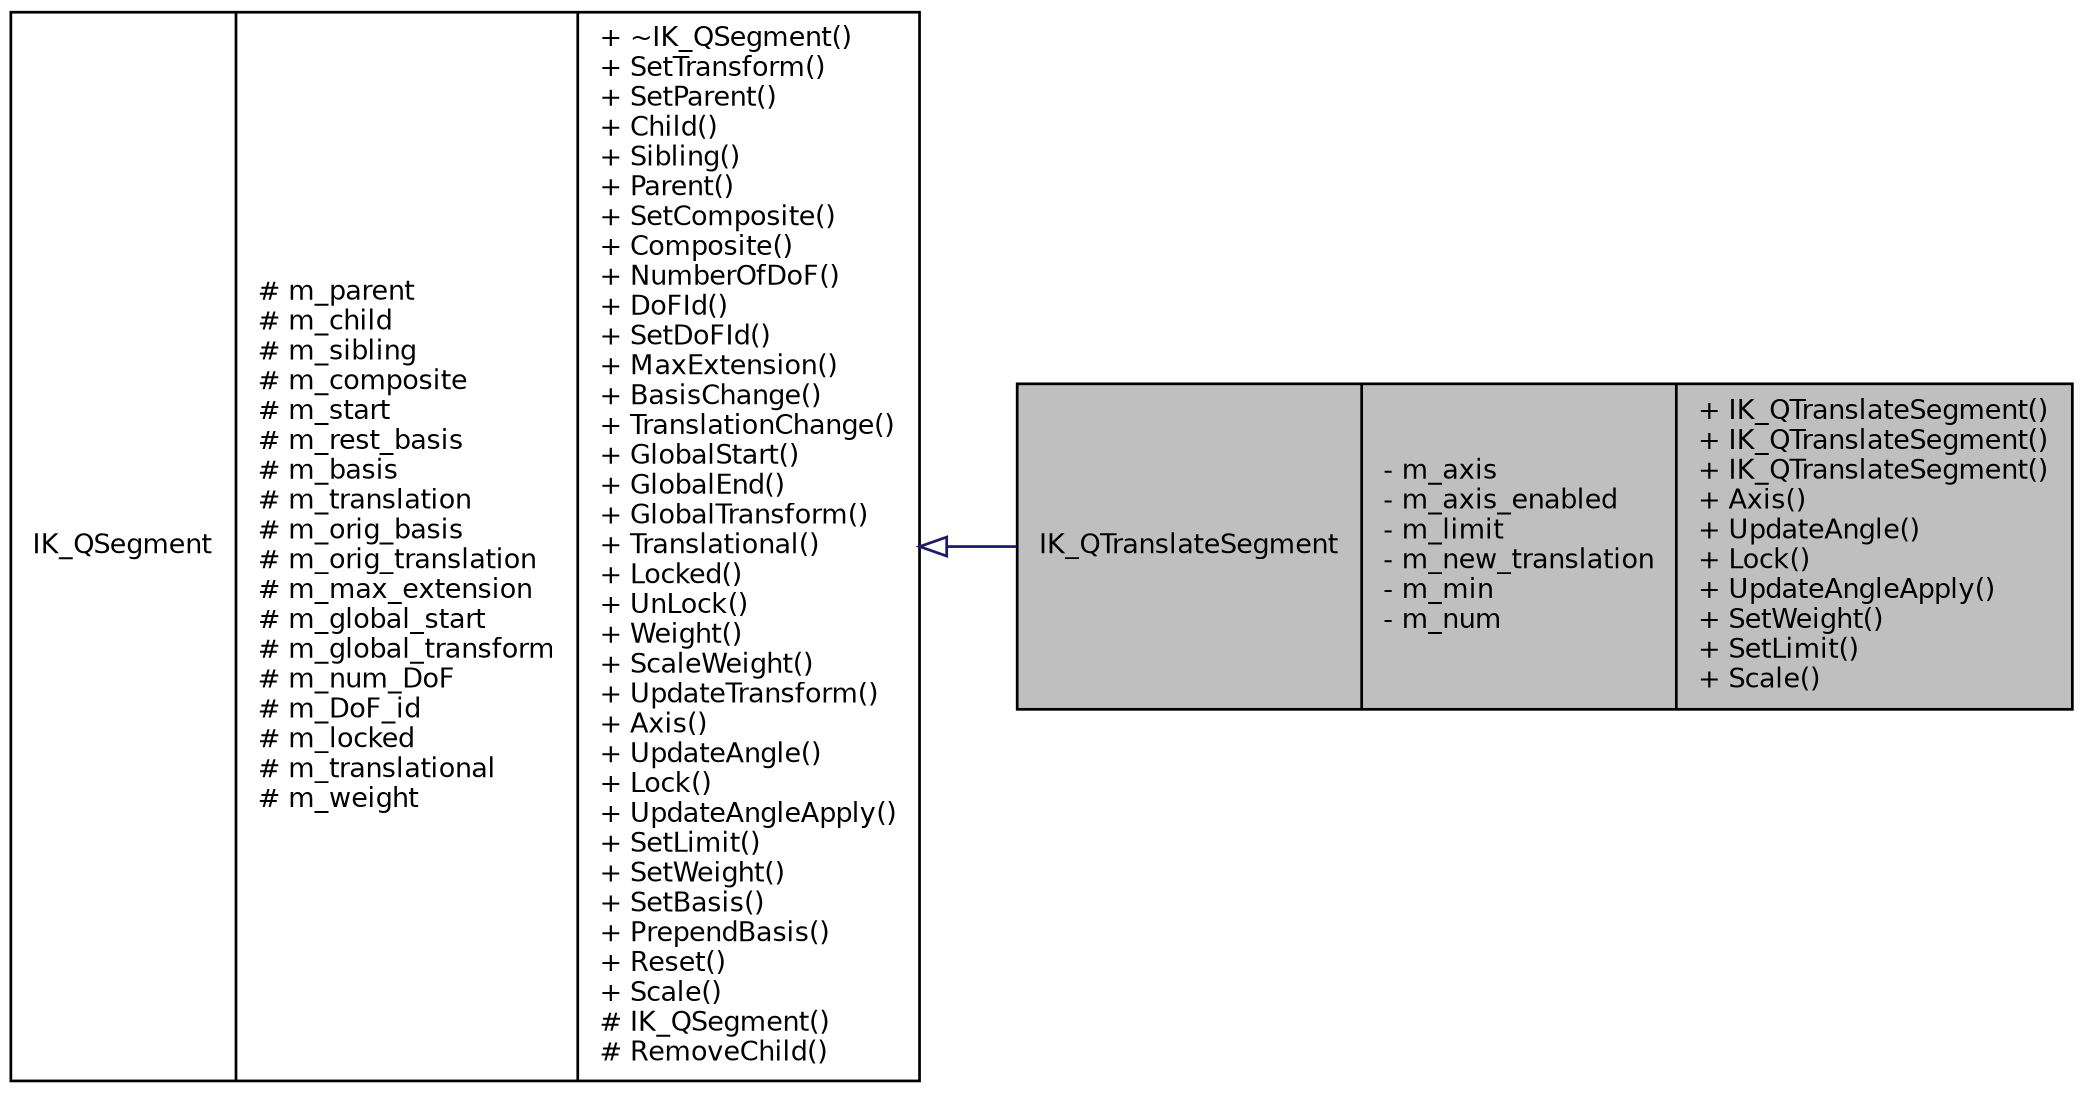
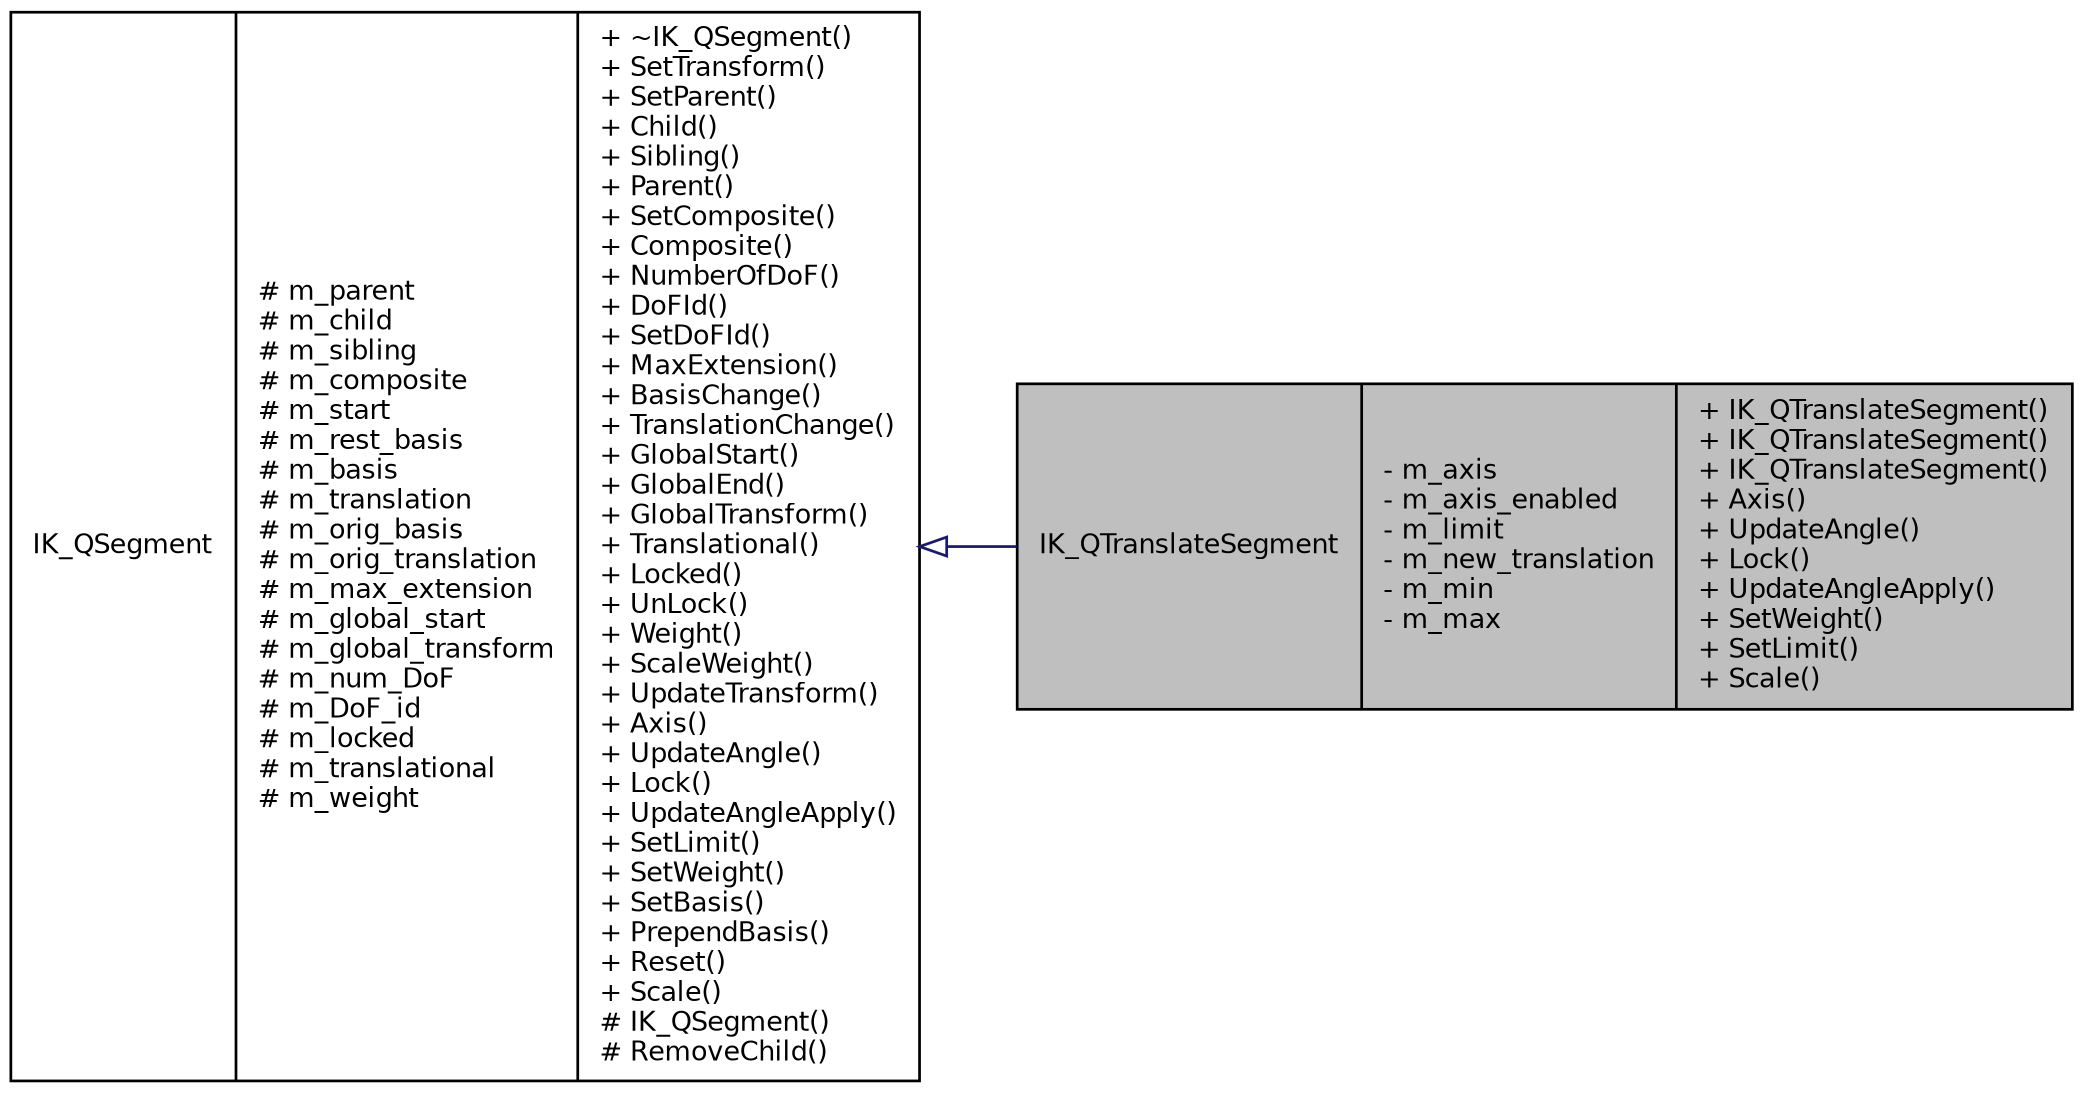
node "IK_QTranslateSegment": text "- m_num" -> "- m_max"
